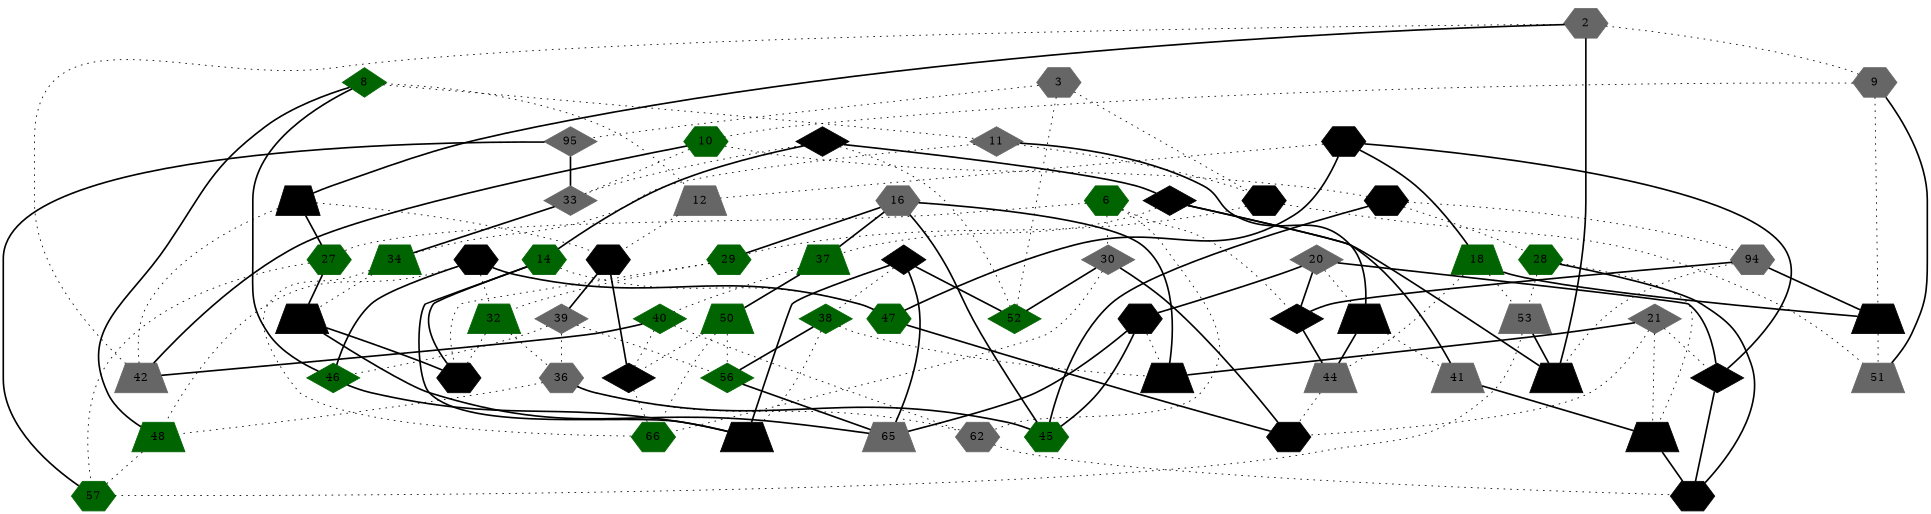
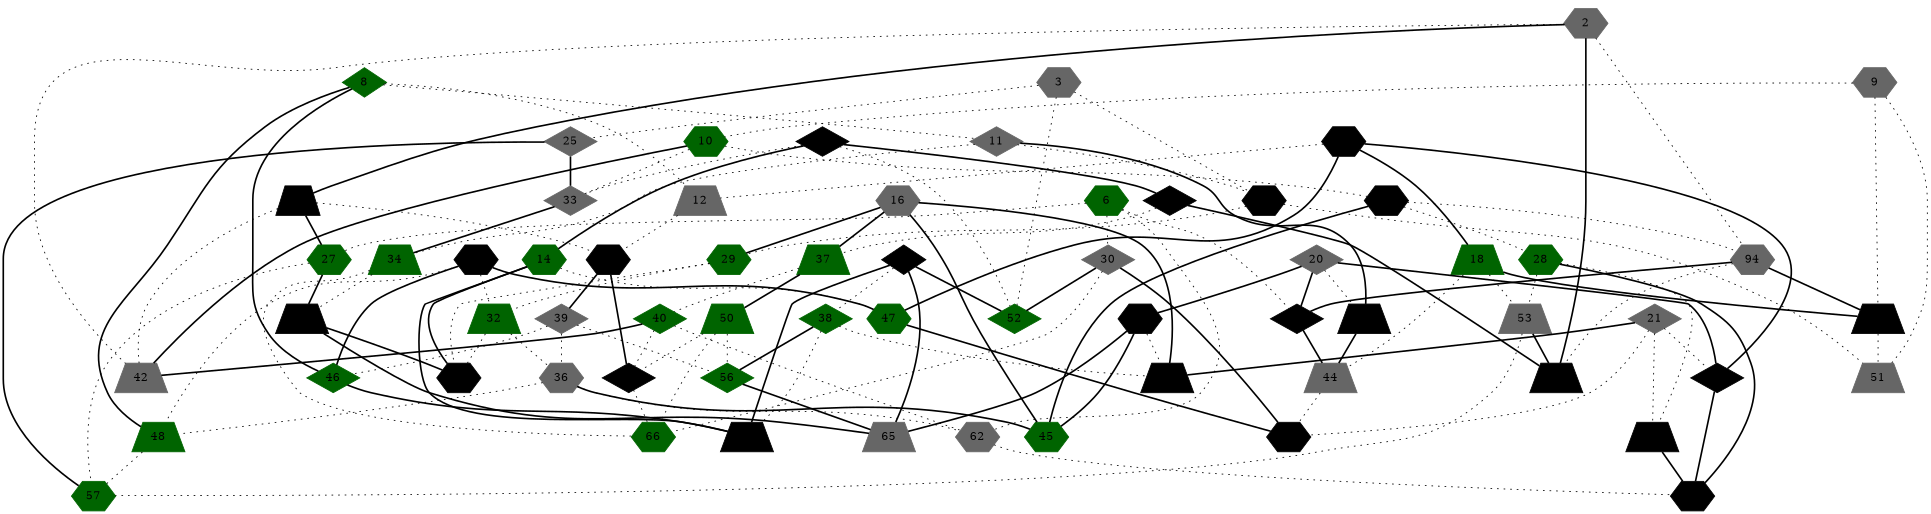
edge "2" -- "9": now "2" -- "94"
node "95": label "95" -> "25"
edge "9" -- "51": style bold -> dotted
node "41": removed
